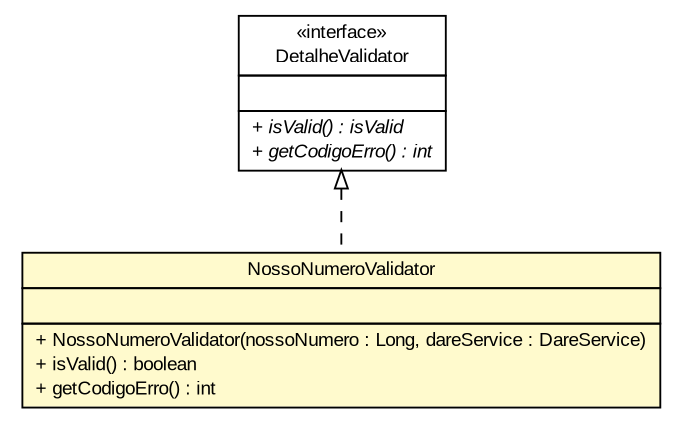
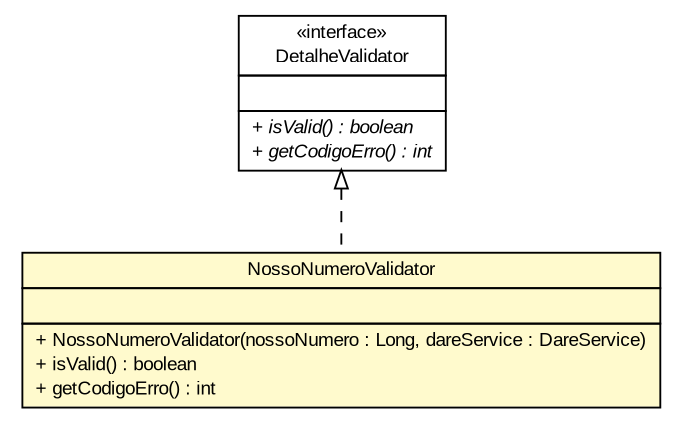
node "DetalheValidator": text "+ isValid() : isValid" -> "+ isValid() : boolean"
